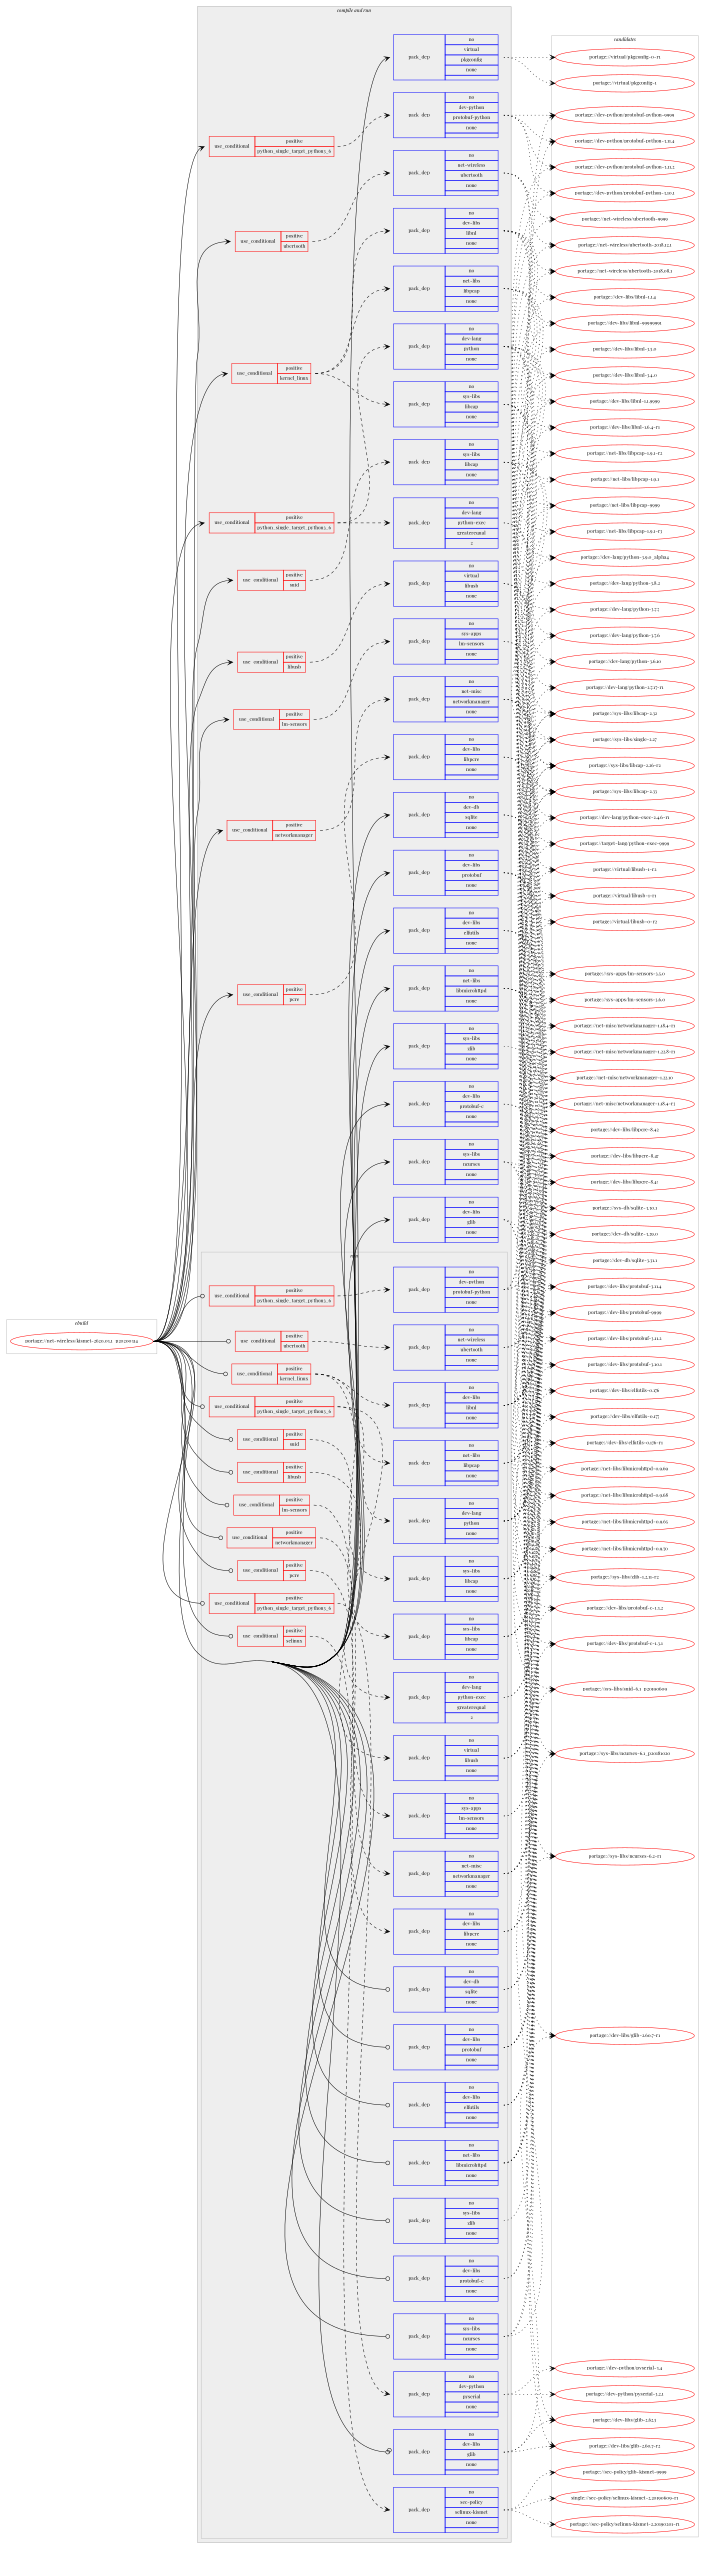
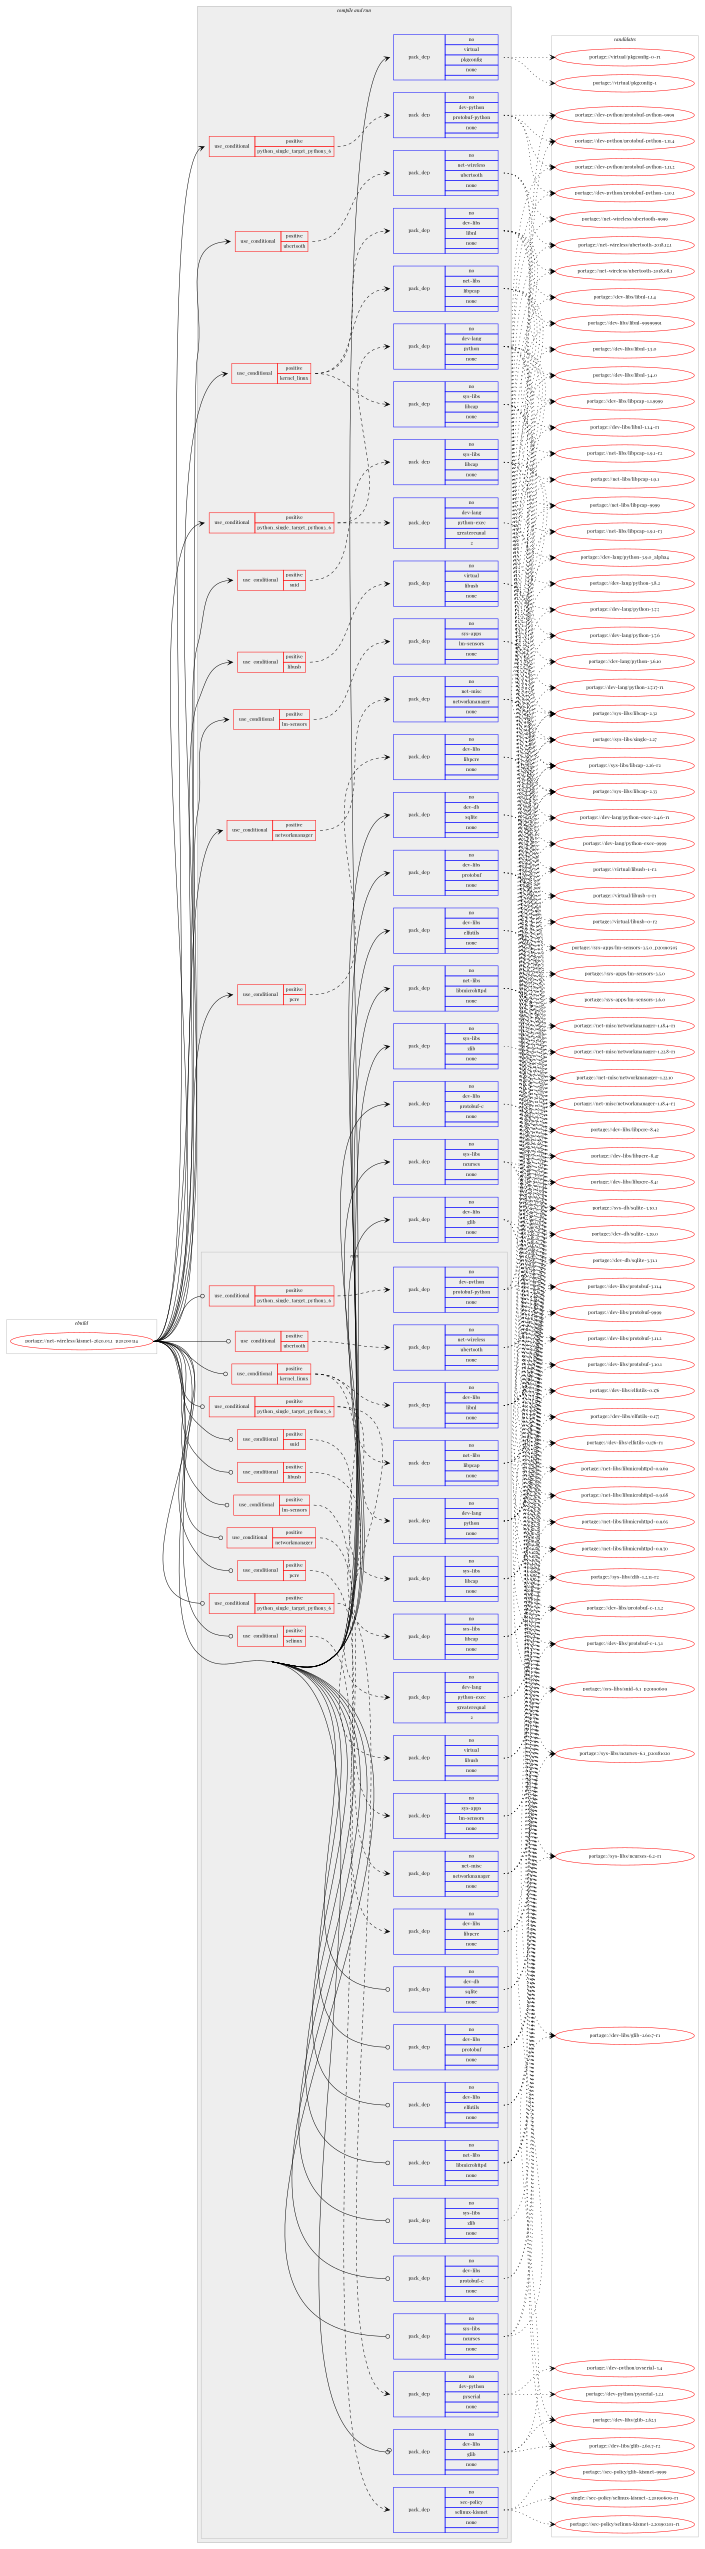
node "portage://dev-libs/libnl-1.1.9999": label "portage://dev-libs/libnl-1.1.9999" -> "portage://dev-libs/libpcap-1.1.9999"
node "portage://dev-libs/libnl-1.6.4-r1": label "portage://dev-libs/libnl-1.6.4-r1" -> "portage://dev-libs/libnl-1.1.4-r1"
node "portage://target-lang/python-exec-9999": label "portage://target-lang/python-exec-9999" -> "portage://dev-lang/python-exec-9999"
node "portage://sys-apps/lm-sensors-3.5.0_p20190505": added
